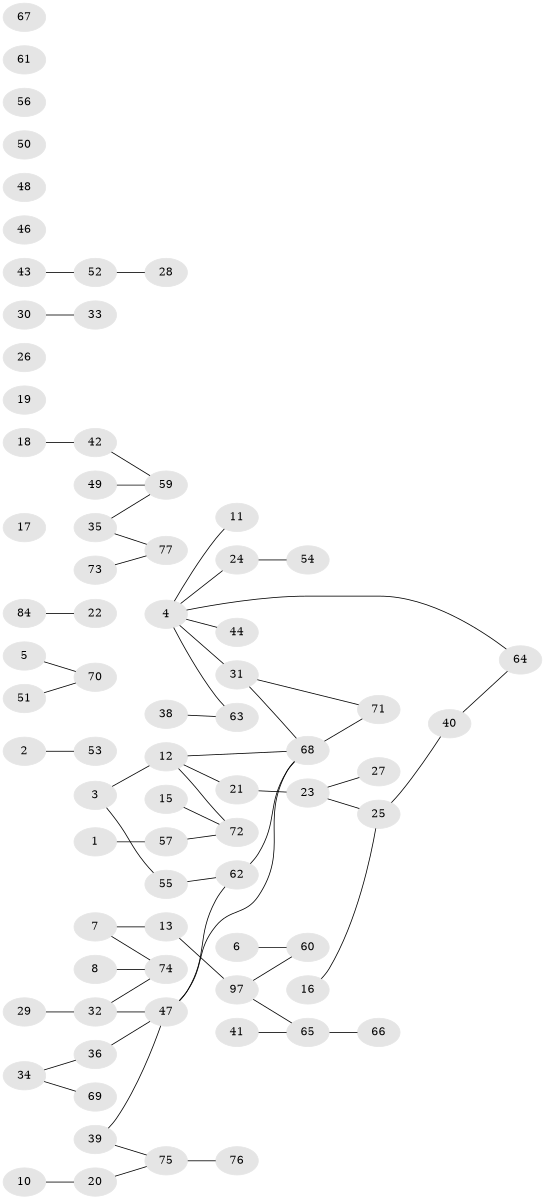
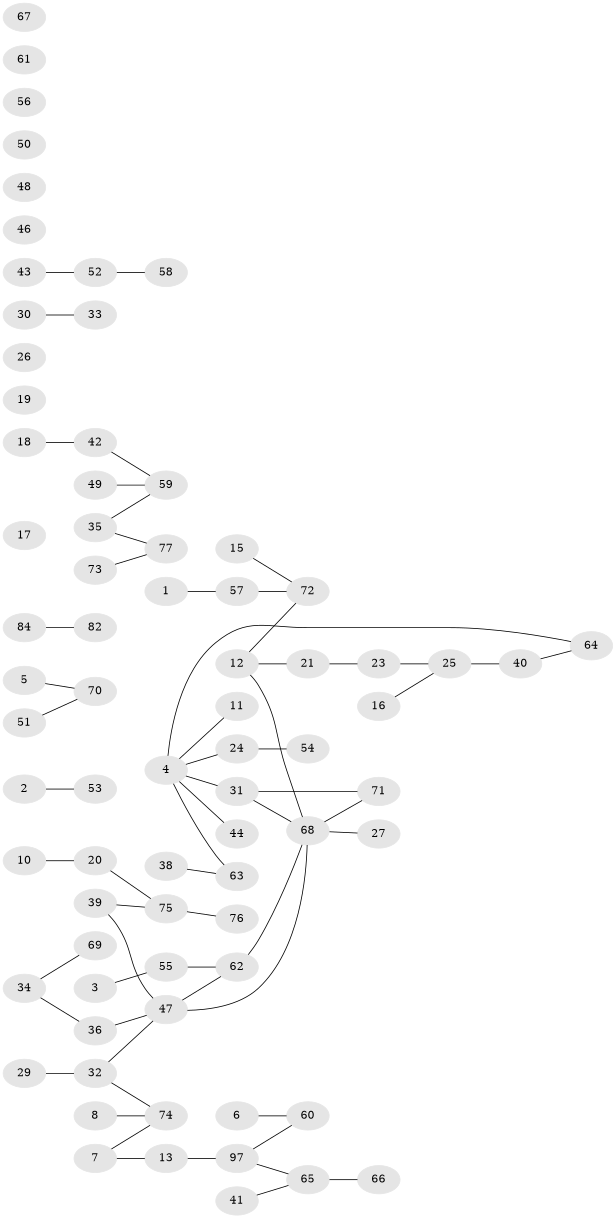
node "28": label "28" -> "58"
node "22": label "22" -> "82"
edge "12" -- "3": removed
edge "27" -- "23": now "27" -- "68"
